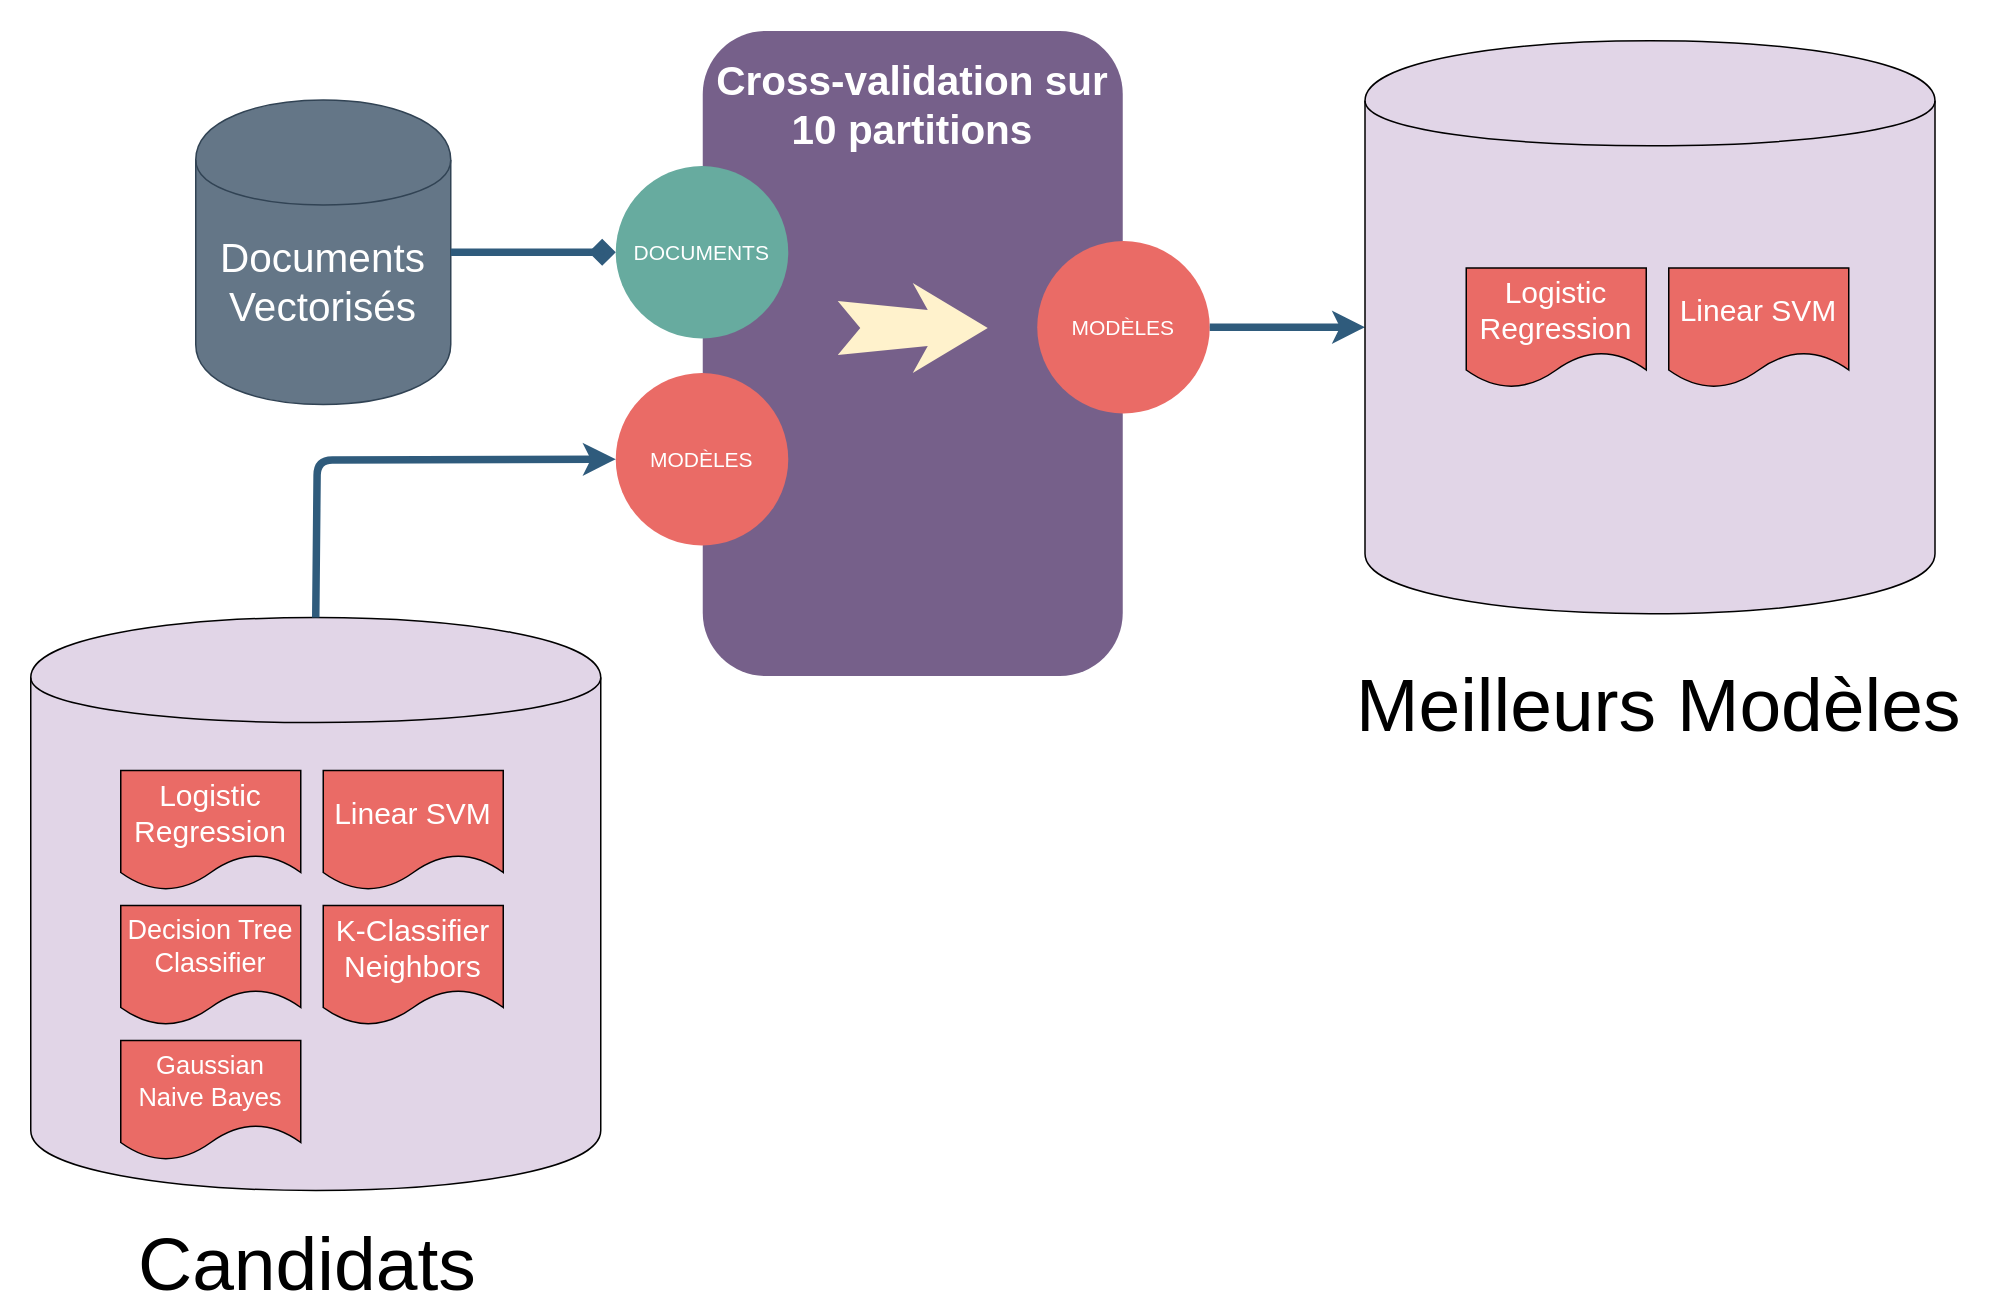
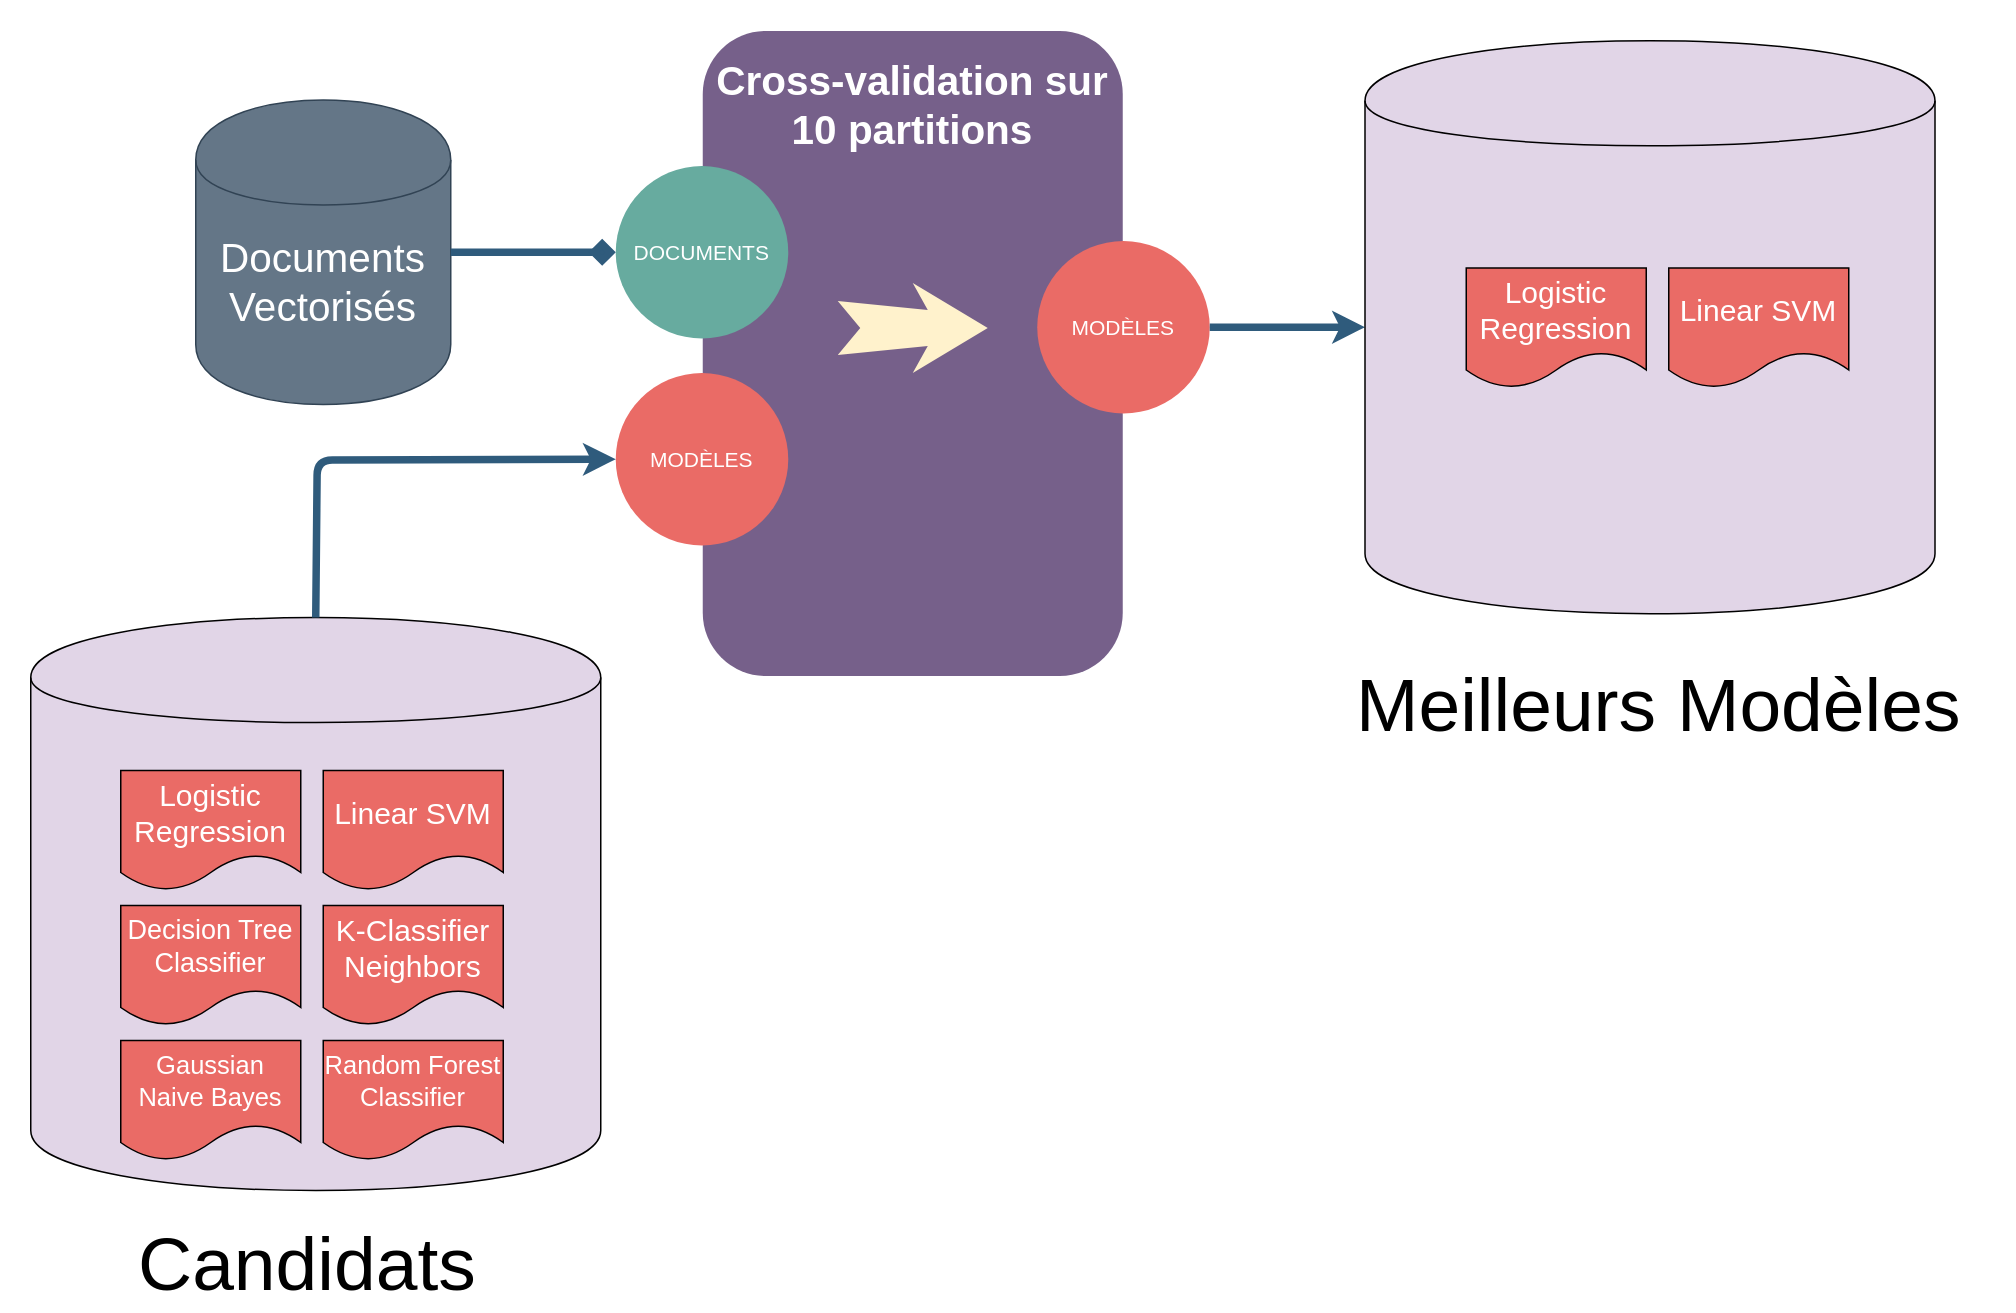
node "Random Forest Classifier": added
